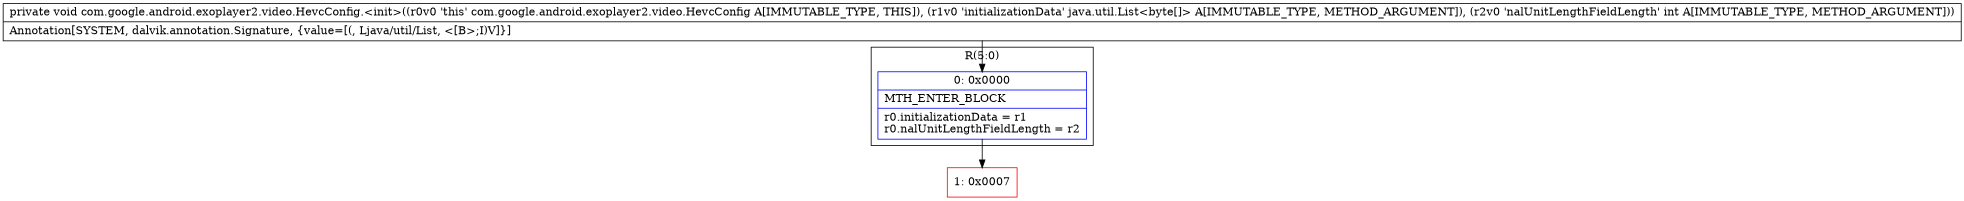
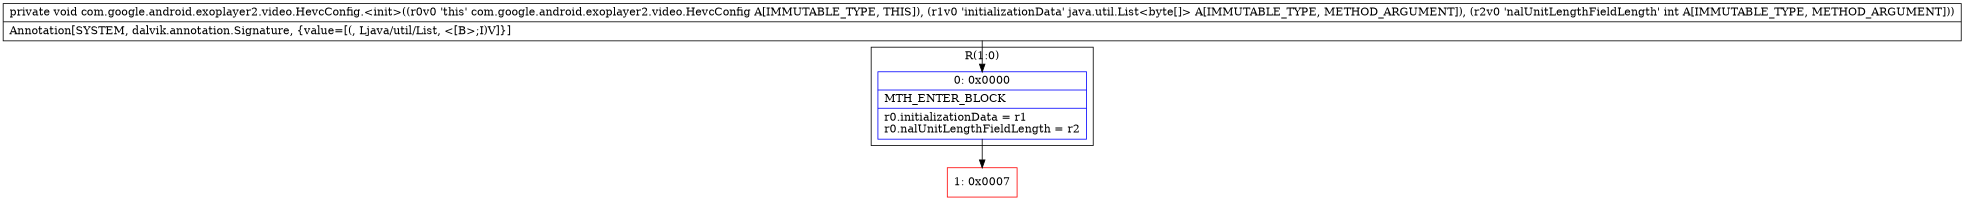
cluster "R(5:0)": label "R(5:0)" -> "R(1:0)"
